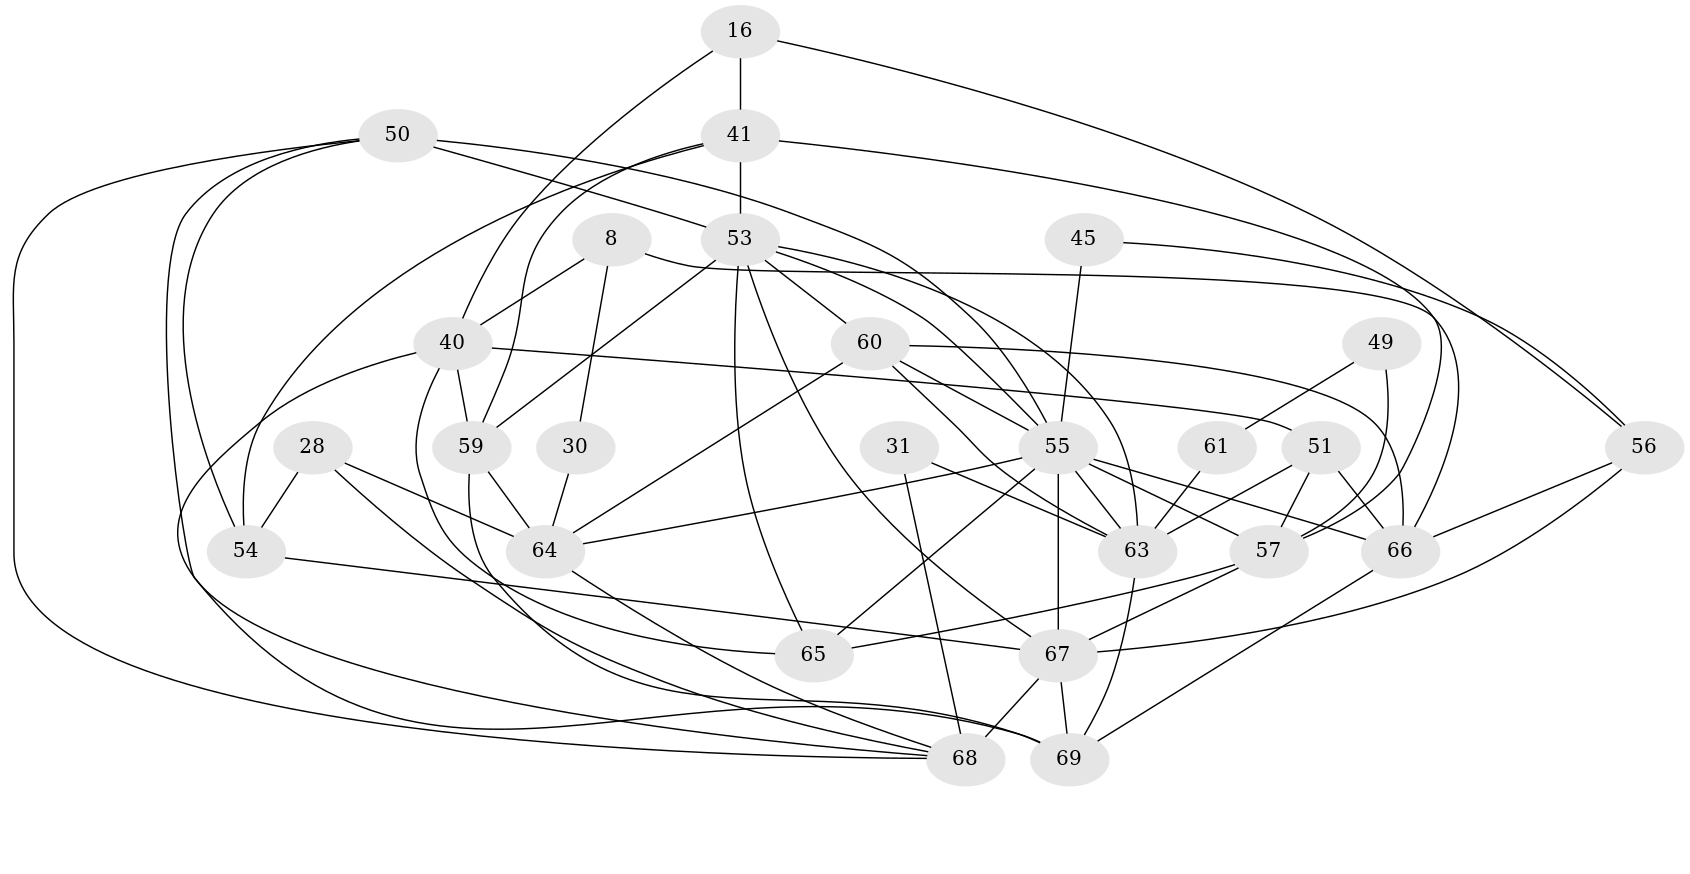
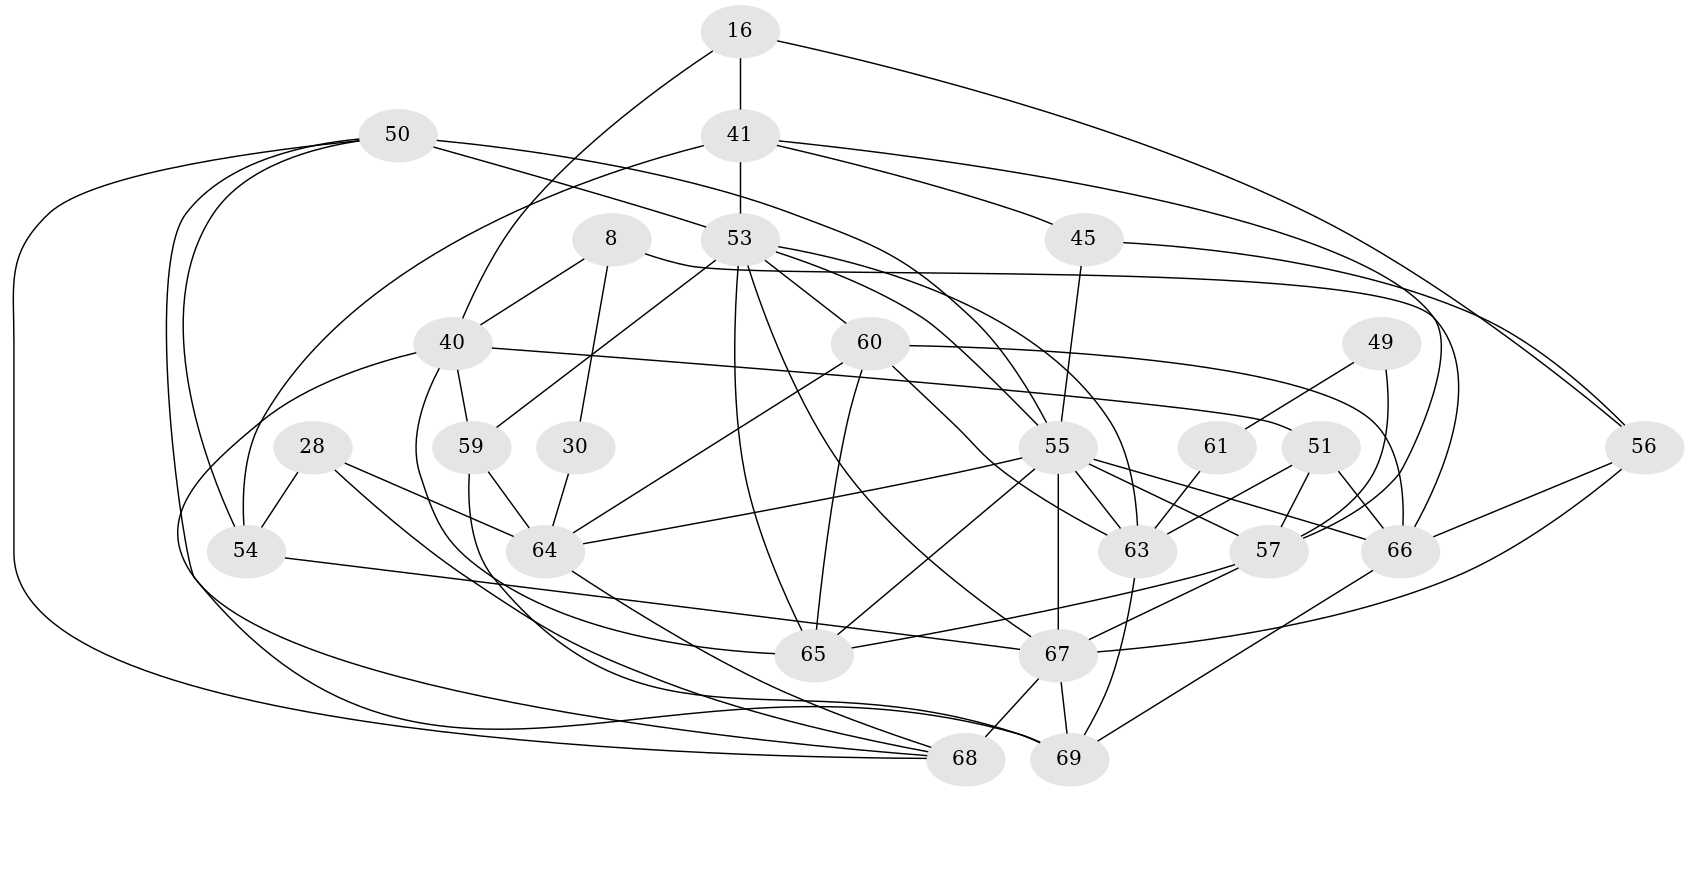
edge "41" -- "59": now "41" -- "45"
edge "60" -- "55": now "60" -- "65"
node "31": removed
